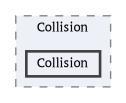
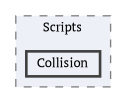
cluster "Collision": label "Collision" -> "Scripts"
